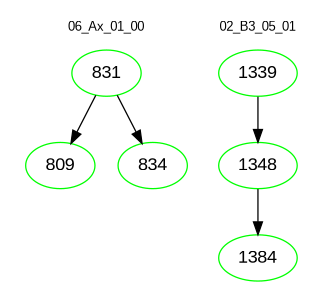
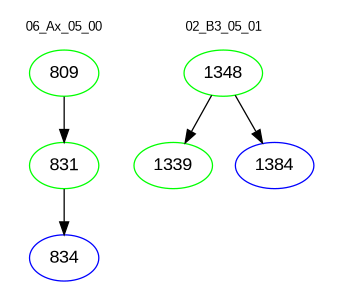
cluster "06_Ax_01_00": label "06_Ax_01_00" -> "06_Ax_05_00"
edge "1339" -> "1348": reversed
edge "831" -> "809": reversed
node "834": color green -> blue
node "1384": color green -> blue
